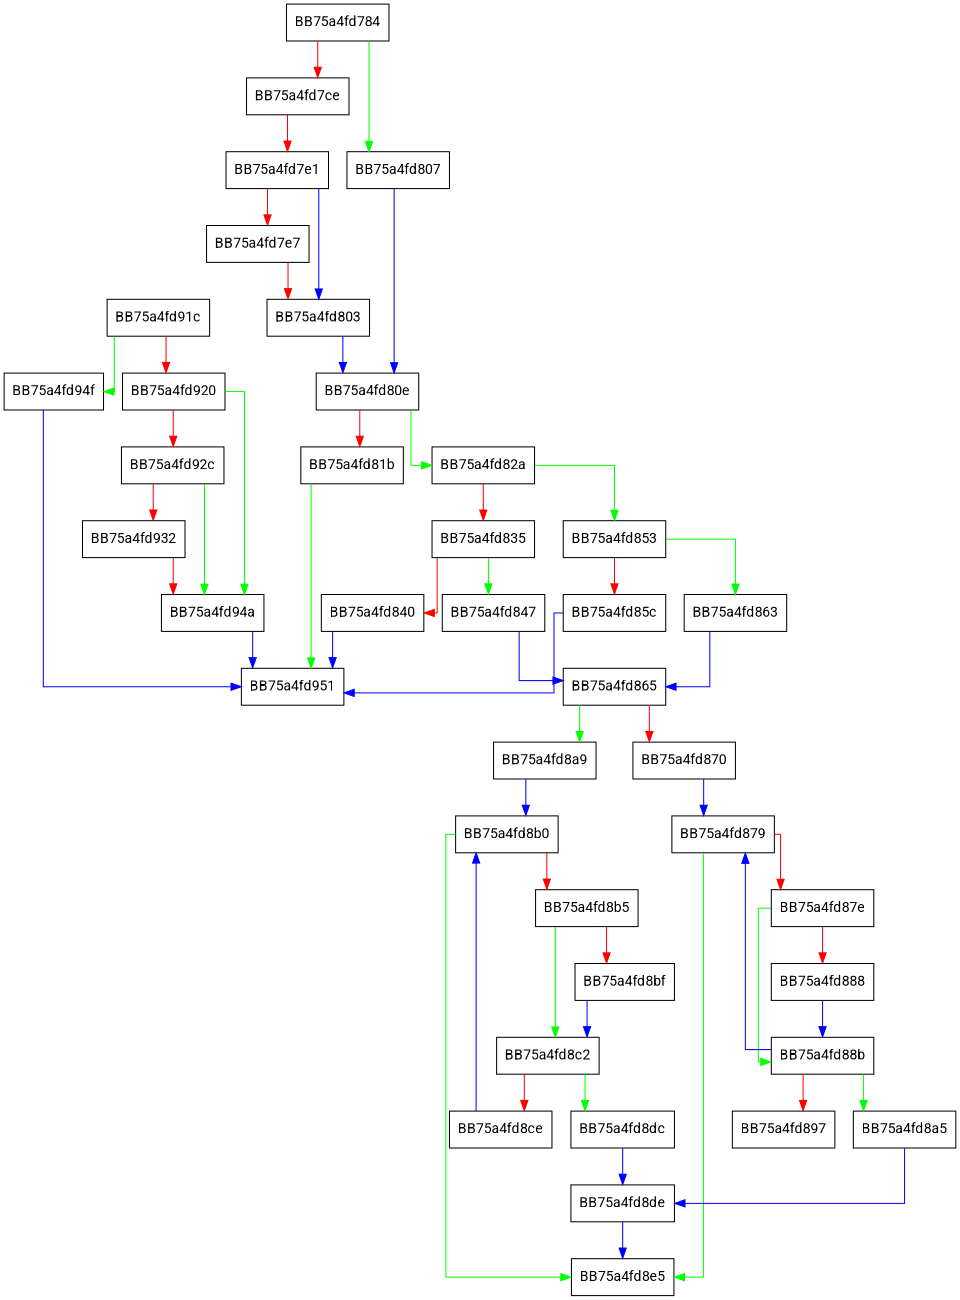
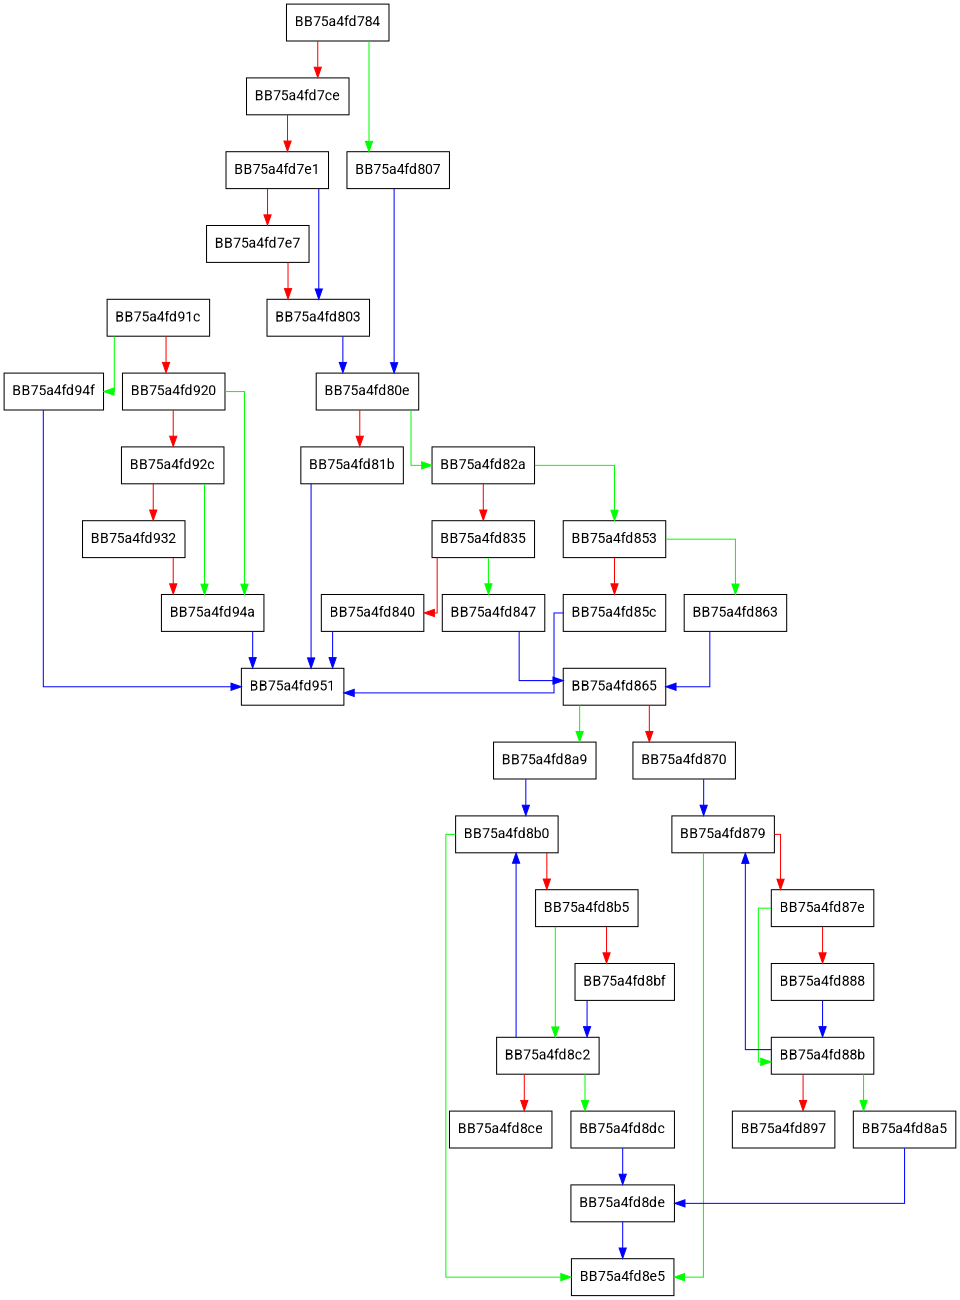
edge "BB75a4fd81b" -> "BB75a4fd951": color green -> blue
edge "BB75a4fd8ce" -> "BB75a4fd8b0": now "BB75a4fd8c2" -> "BB75a4fd8b0"
